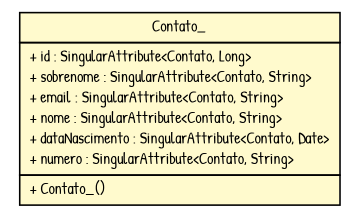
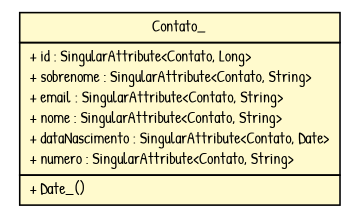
node "Contato_": text "+ Contato_()" -> "+ Date_()"
